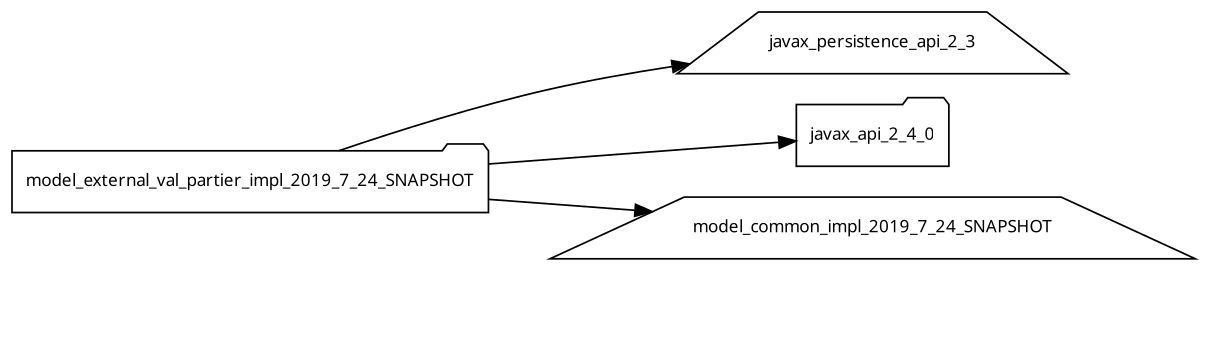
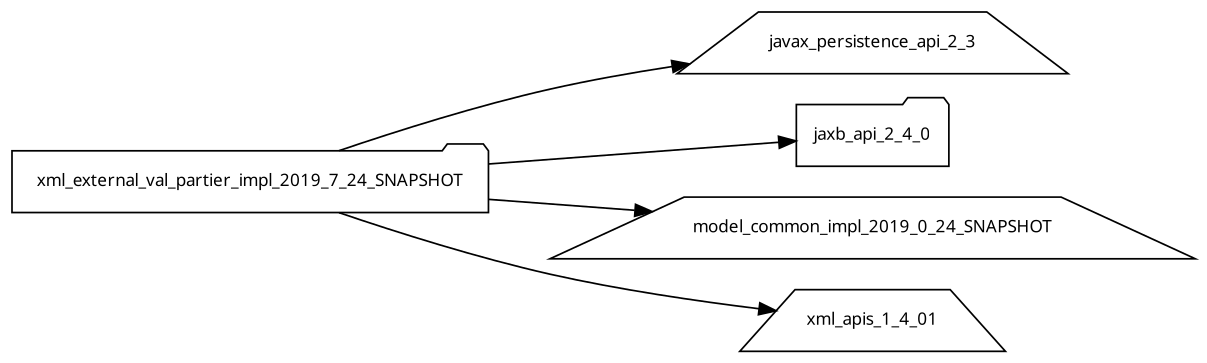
node "javax_api_2_4_0": label "javax_api_2_4_0" -> "jaxb_api_2_4_0"
node "model_external_val_partier_impl_2019_7_24_SNAPSHOT": label "model_external_val_partier_impl_2019_7_24_SNAPSHOT" -> "xml_external_val_partier_impl_2019_7_24_SNAPSHOT"
node "model_common_impl_2019_7_24_SNAPSHOT": label "model_common_impl_2019_7_24_SNAPSHOT" -> "model_common_impl_2019_0_24_SNAPSHOT"
node "xml_apis_1_4_01": added
